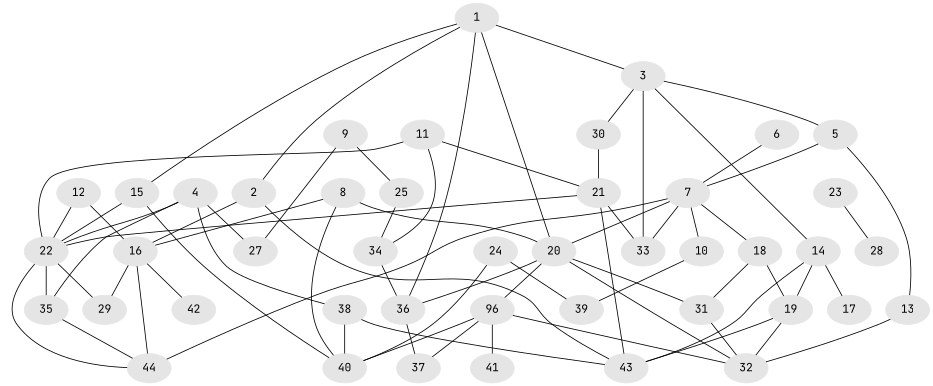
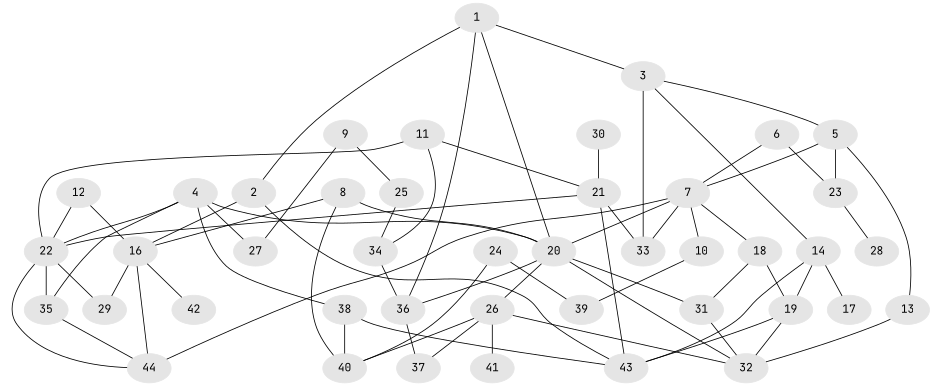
edge "3" -- "30": removed
edge "6" -- "23": added
edge "5" -- "23": added
node "15": removed
edge "4" -- "20": added
node "96": label "96" -> "26"
